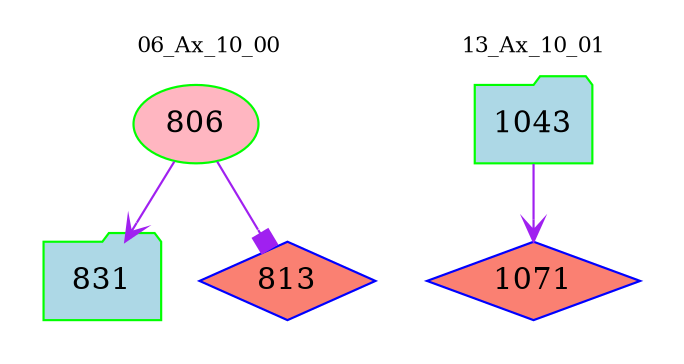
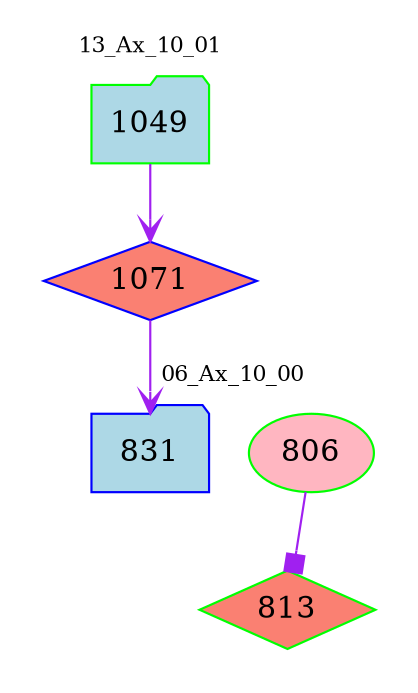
node "1043": label "1043" -> "1049"
edge "806" -> "831": now "1071" -> "831"
node "831": color green -> blue
node "813": color blue -> green
